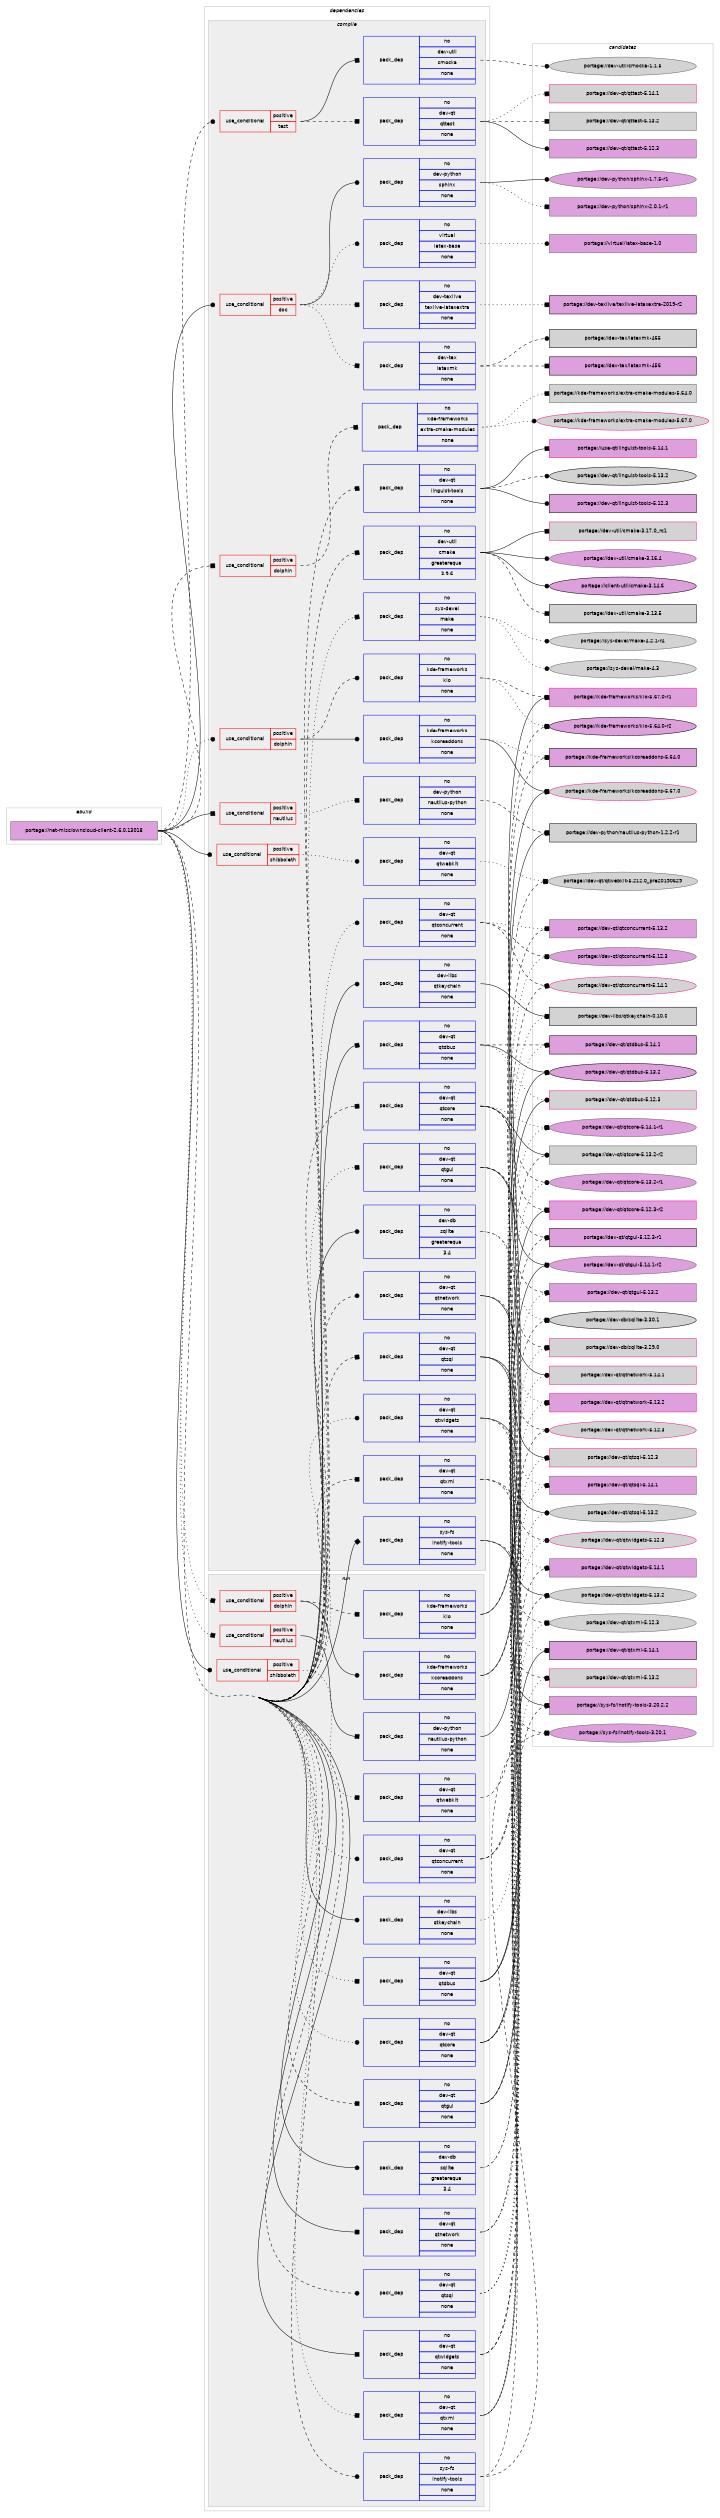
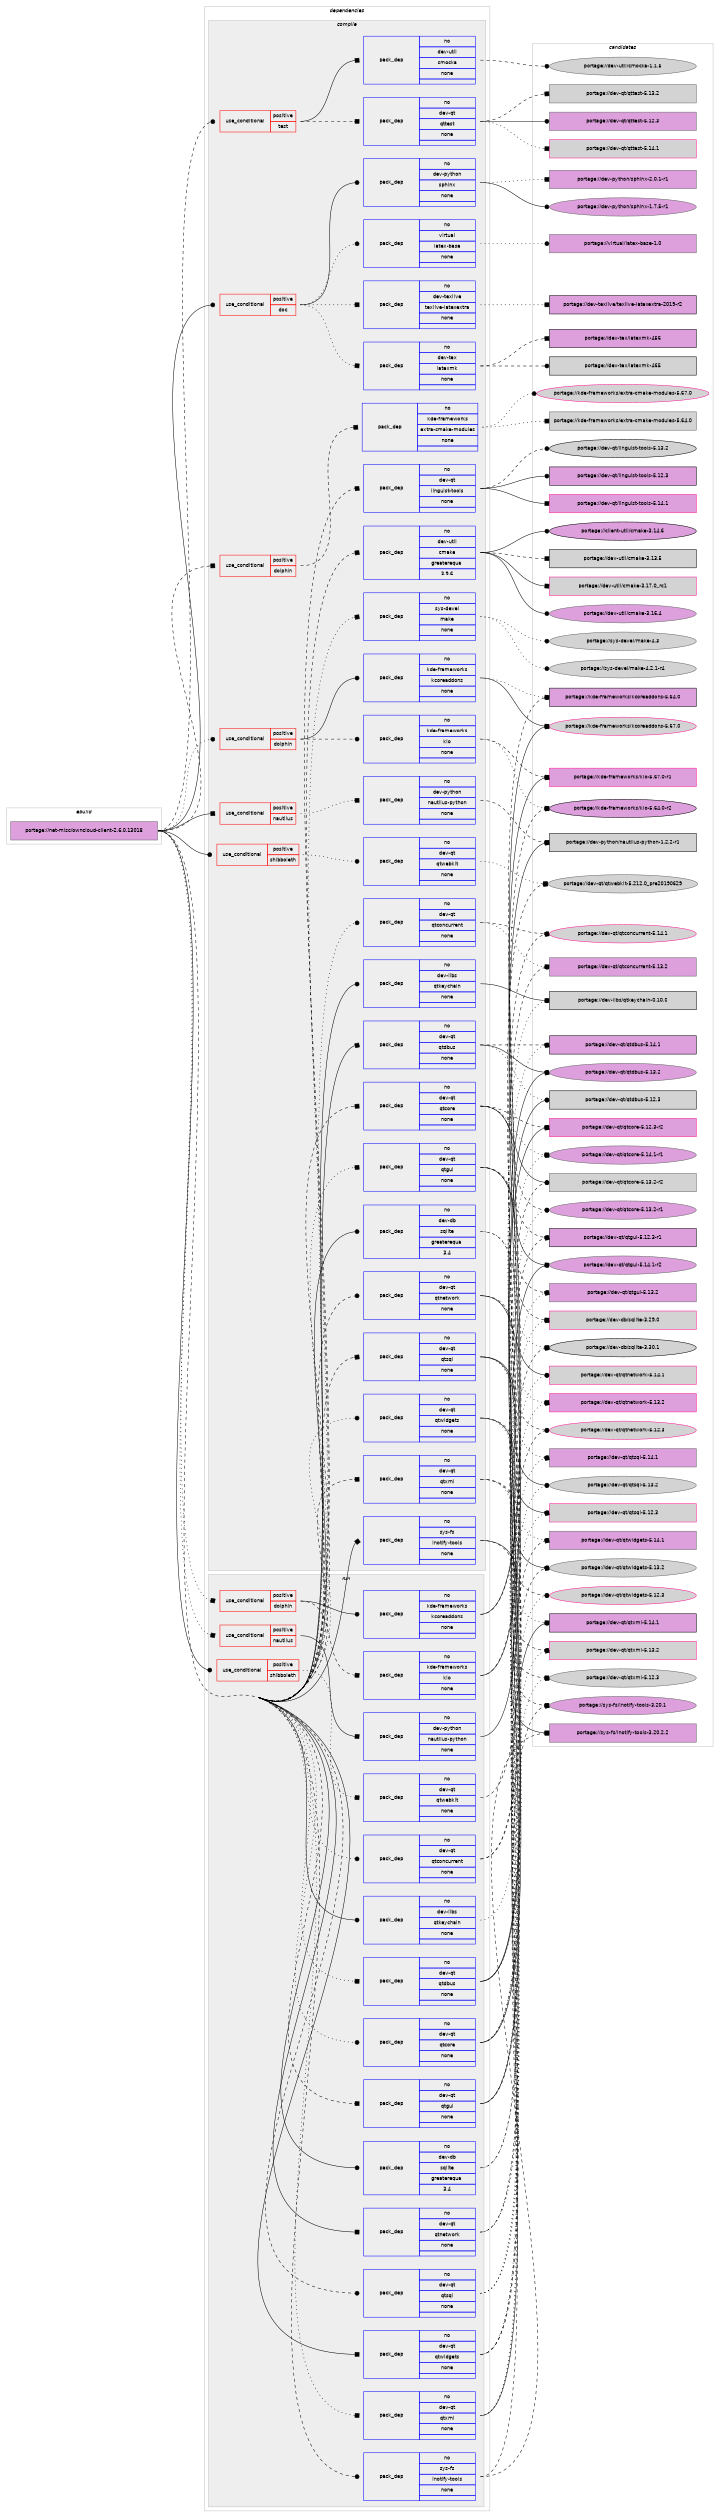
node "portage://use-qt/linguist-tools-5.14.1": label "portage://use-qt/linguist-tools-5.14.1" -> "portage://dev-qt/linguist-tools-5.14.1"
node "portage://dev-qt/qtconcurrent-5.12.3": removed
node "portage://dev-qt/qtdbus-5.13.2": color black -> gray40
node "portage://dev-qt/qtdbus-5.12.3": color deeppink -> black
